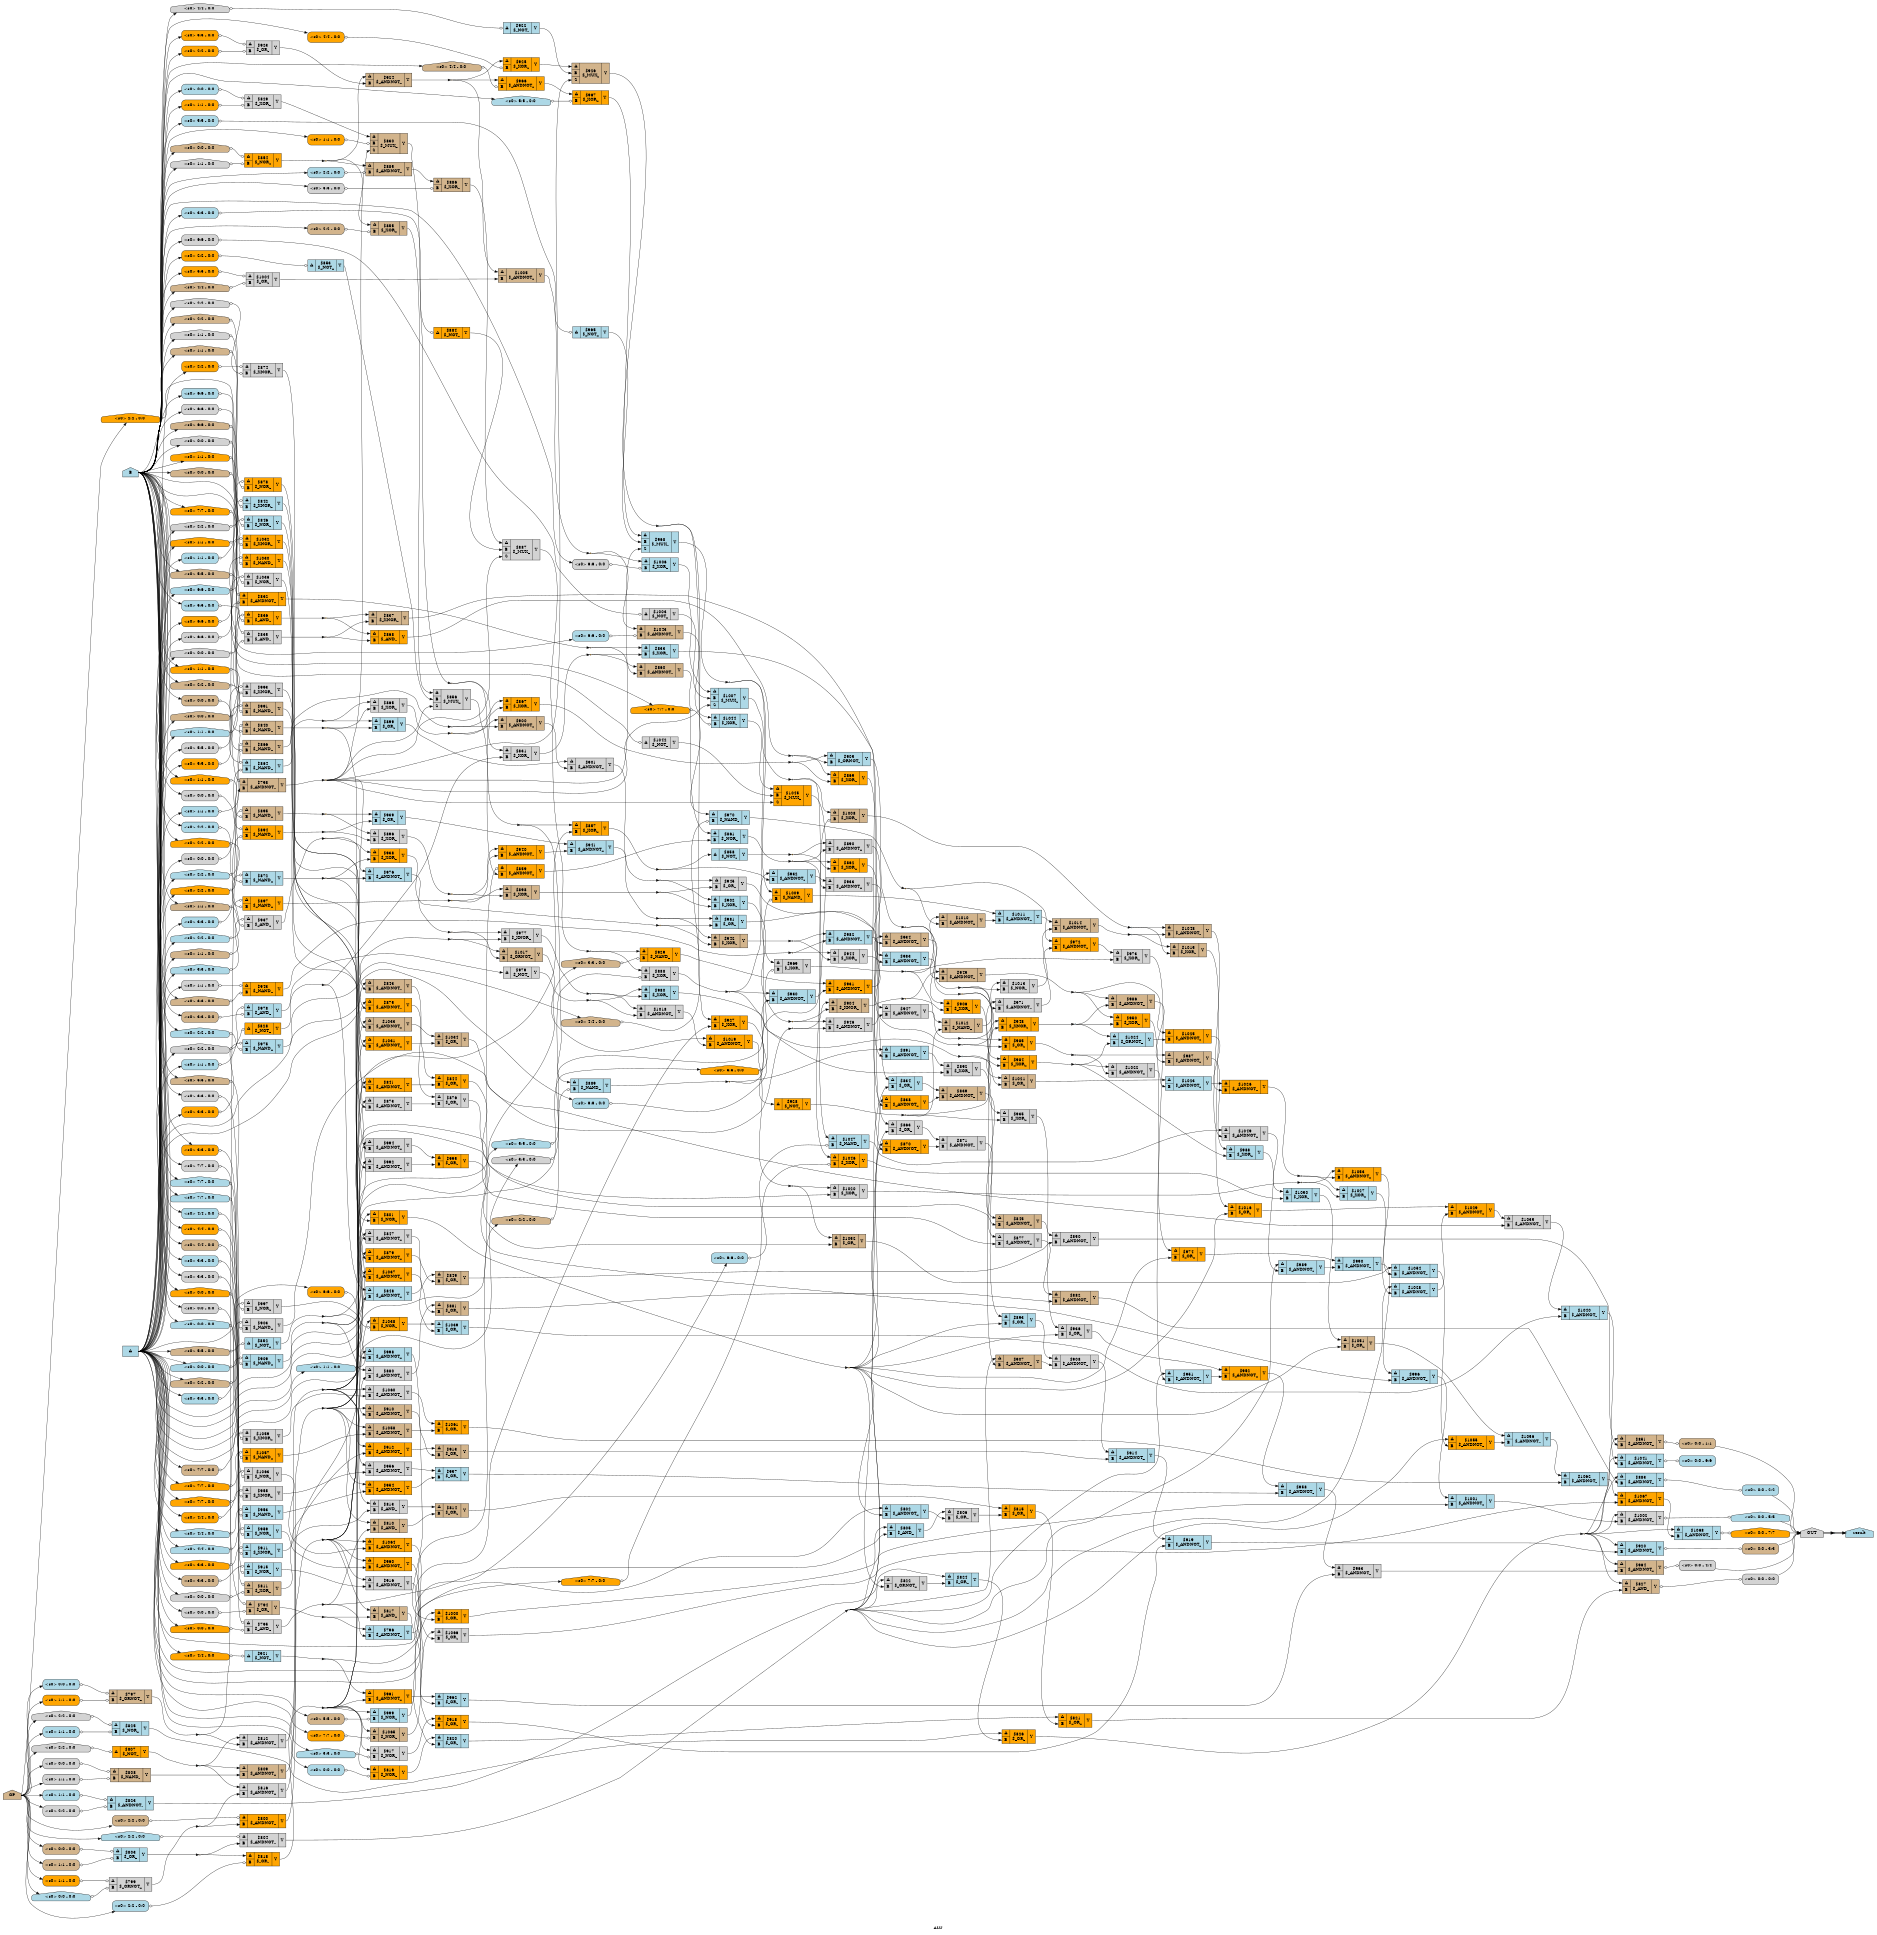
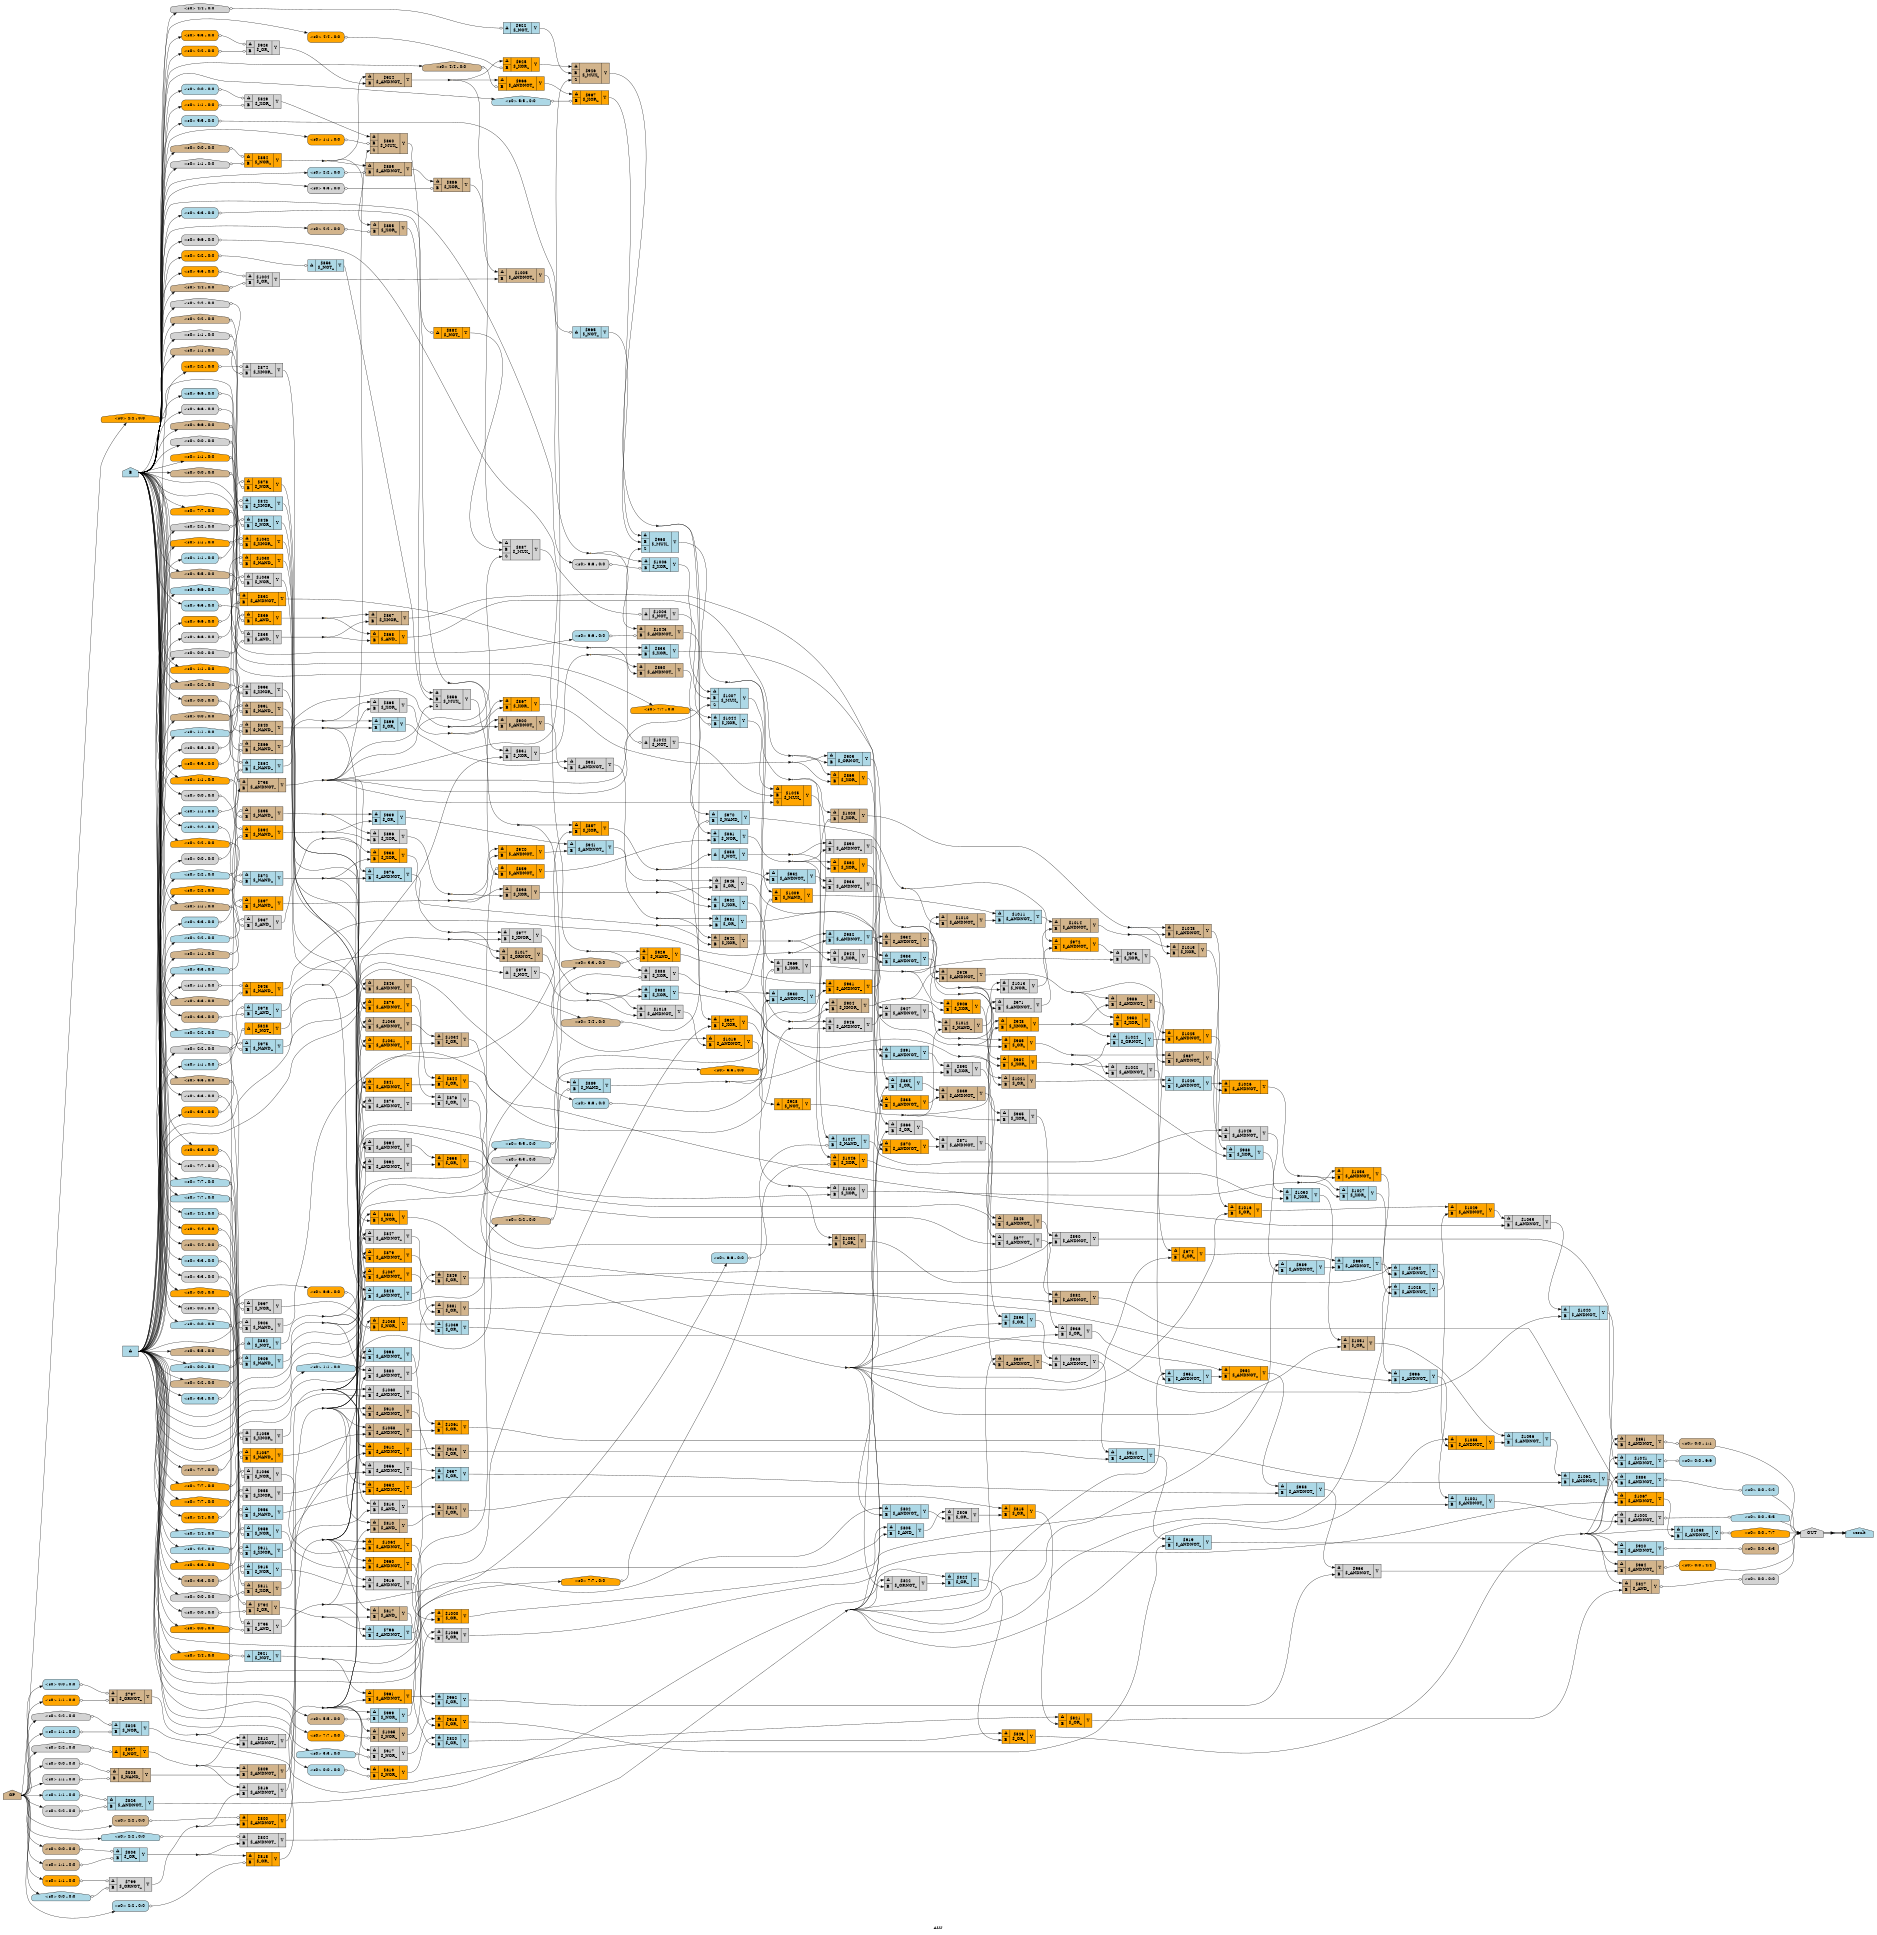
node "<s0> 0:0 - 4:4": fillcolor lightgrey -> orange
